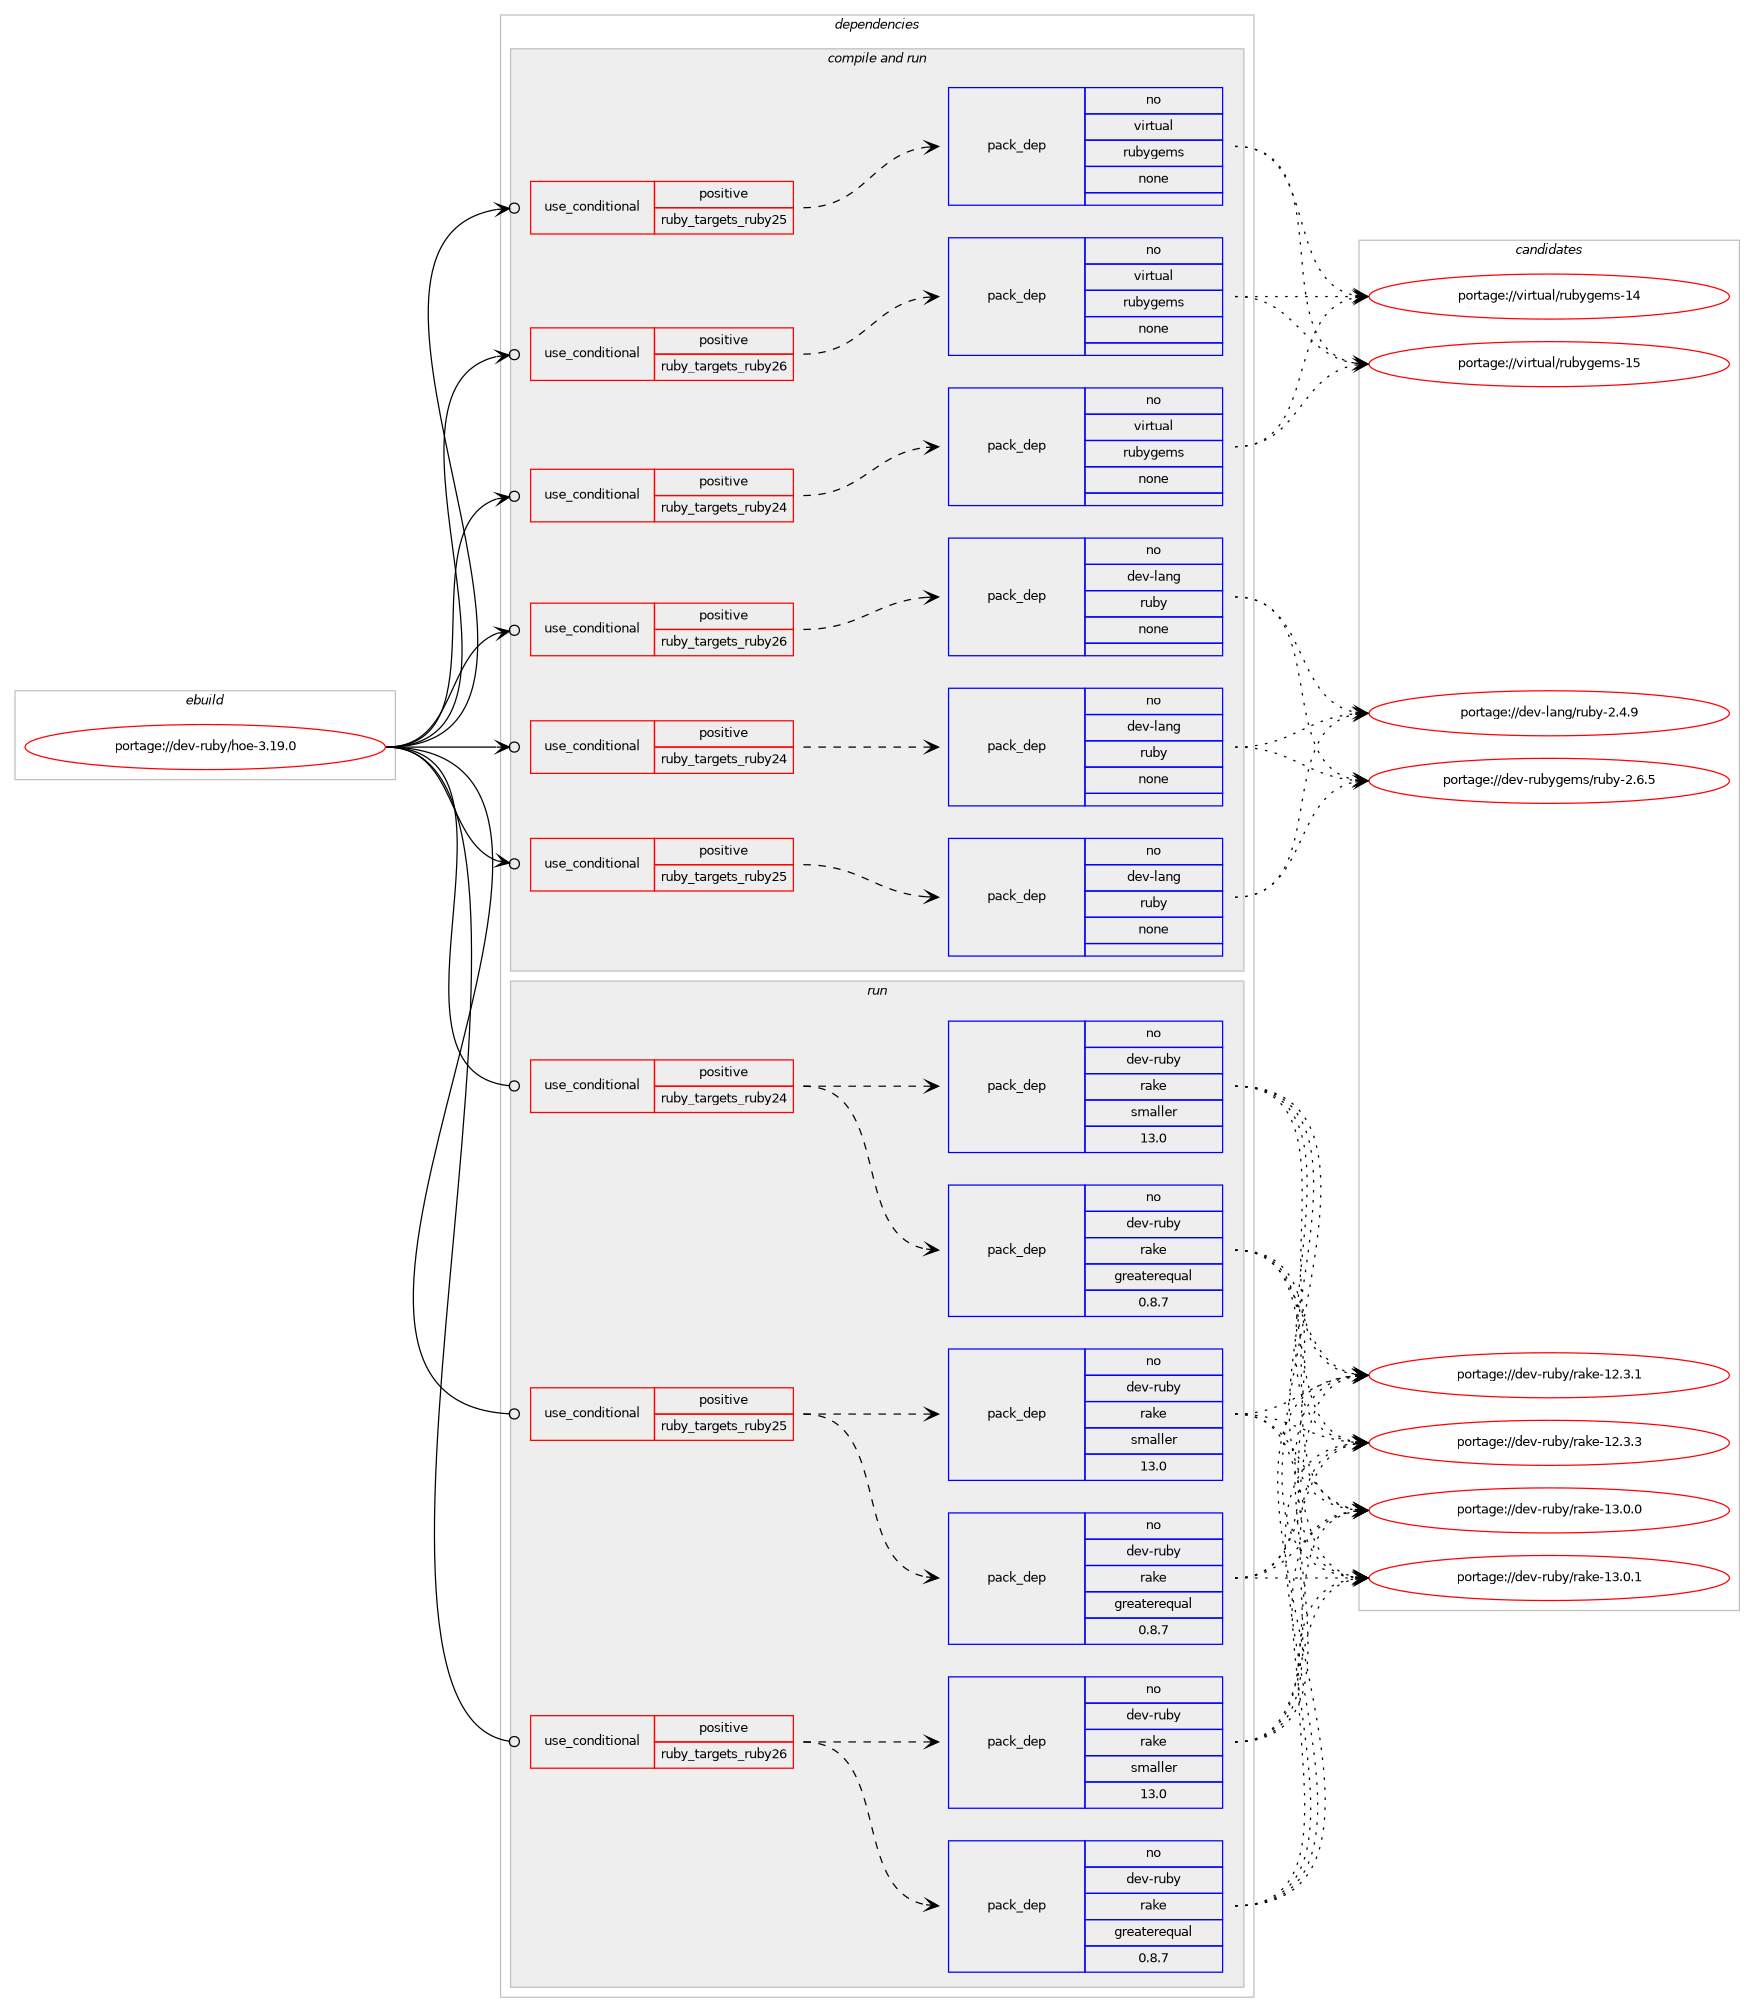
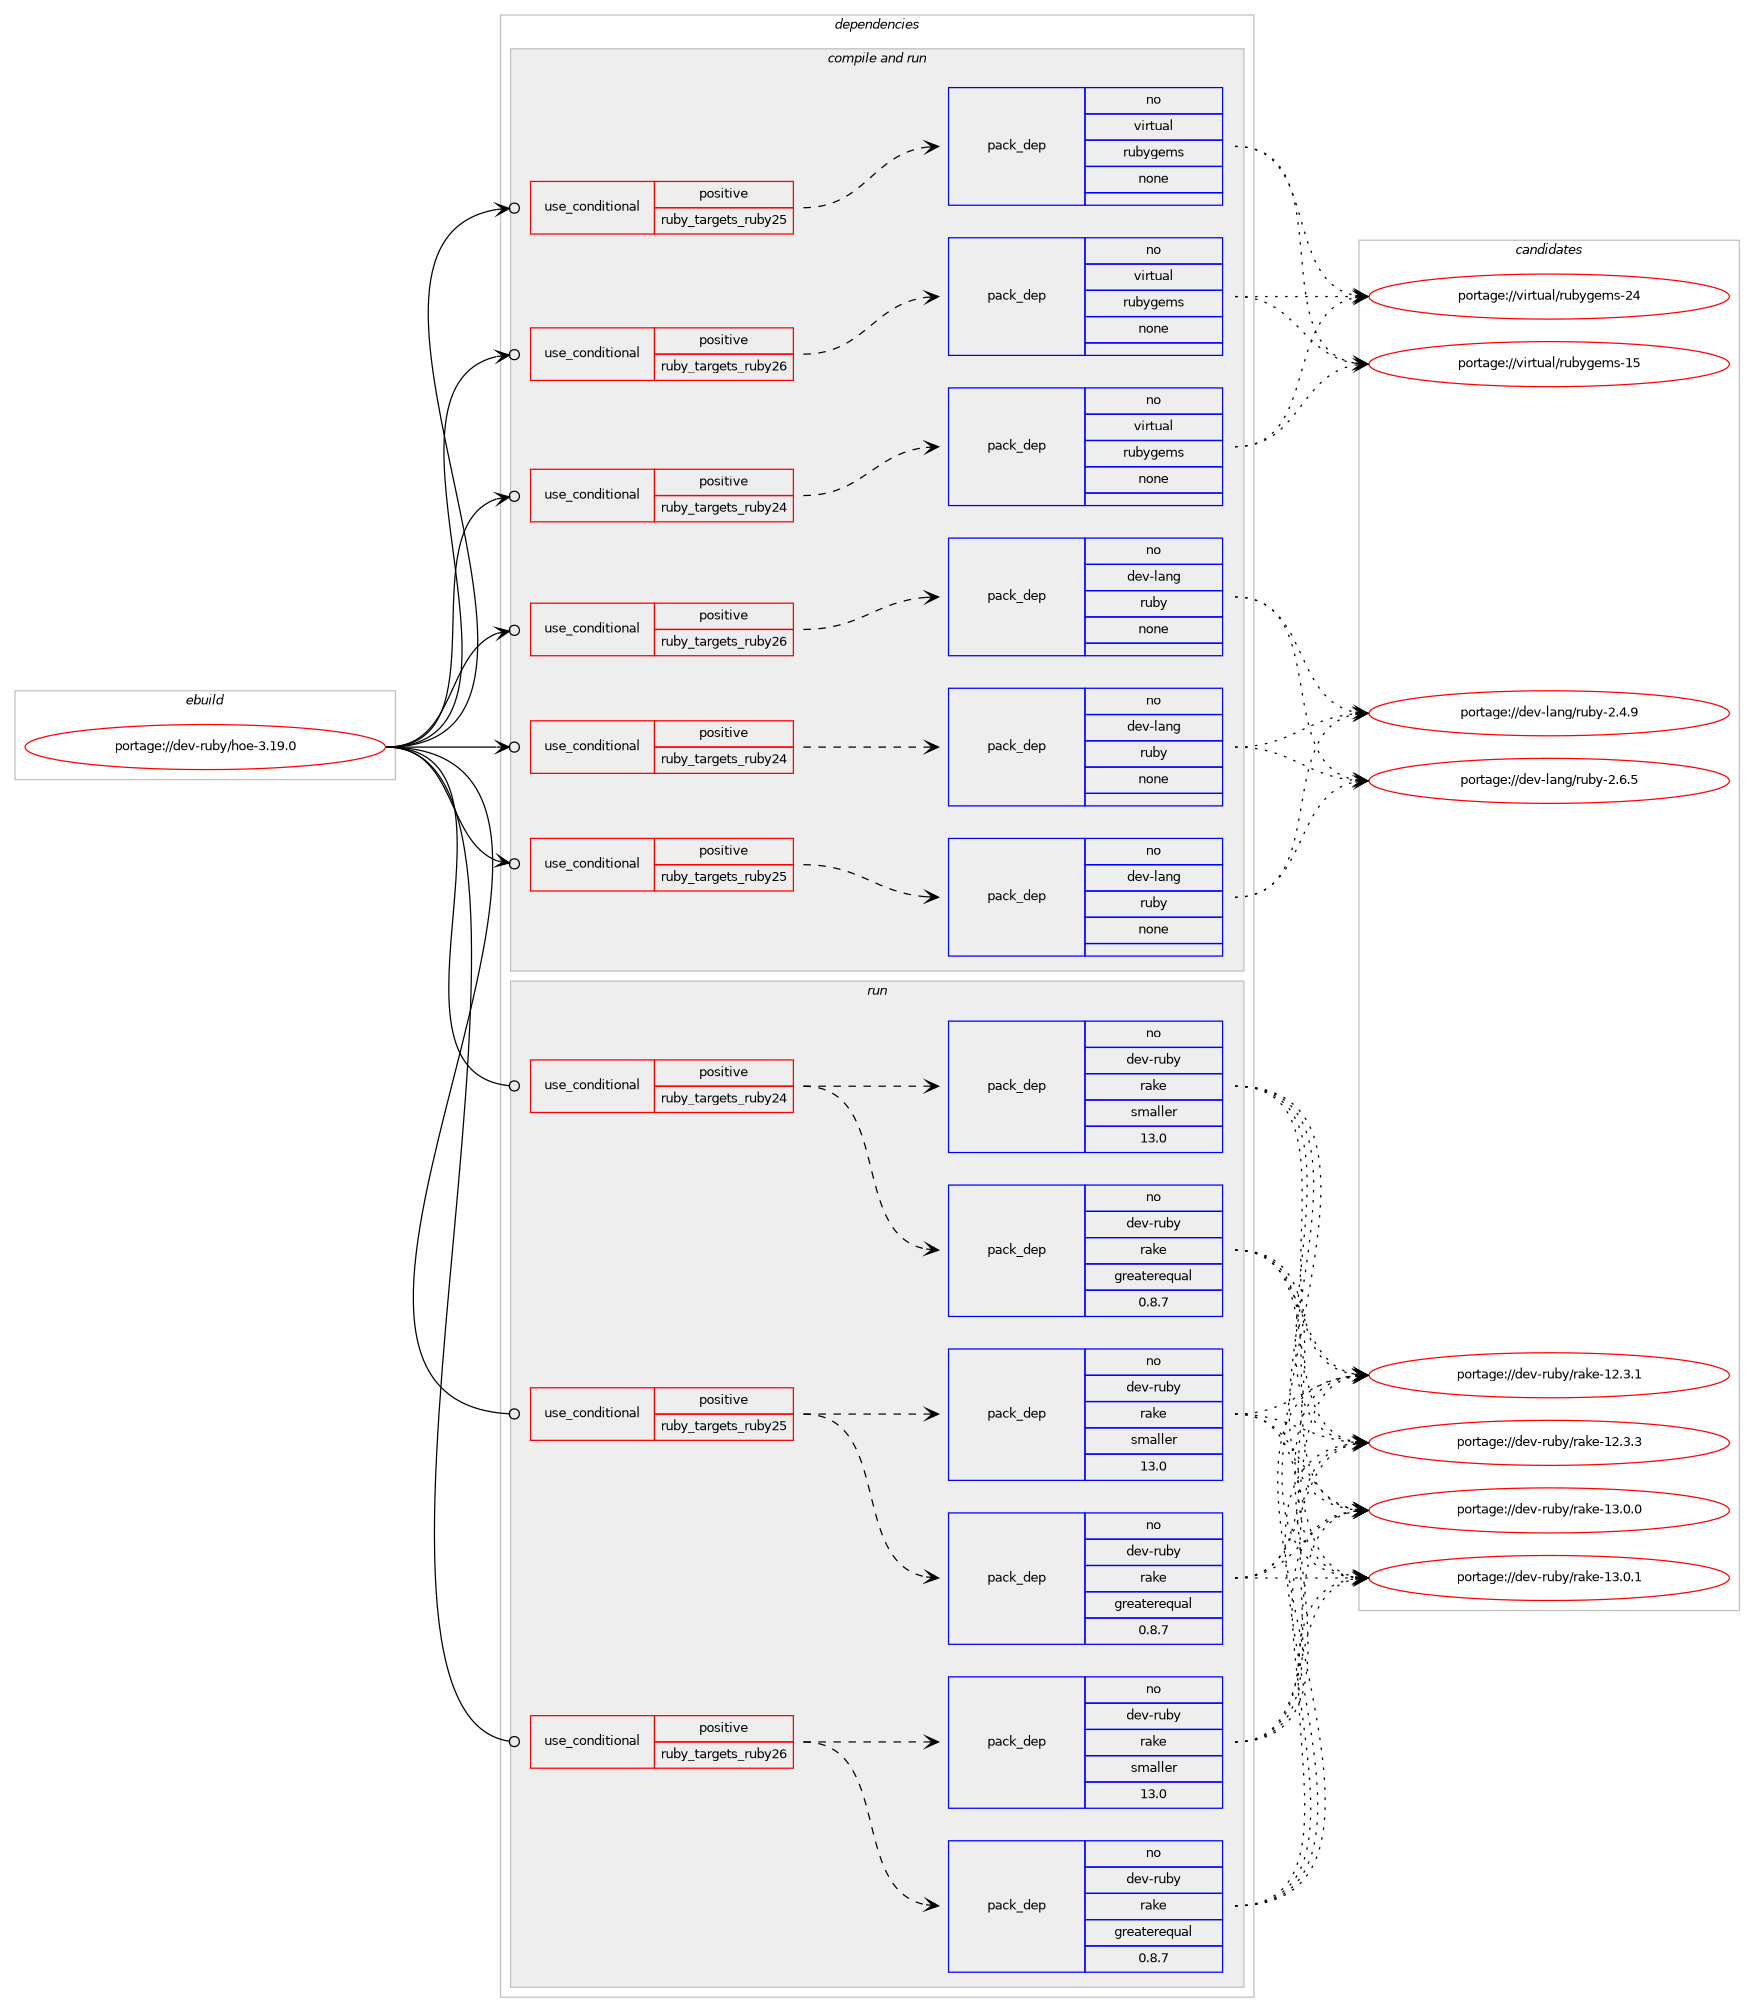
node "portage://virtual/rubygems-14": label "portage://virtual/rubygems-14" -> "portage://virtual/rubygems-24"
node "portage://dev-rubygems/ruby-2.6.5": label "portage://dev-rubygems/ruby-2.6.5" -> "portage://dev-lang/ruby-2.6.5"
